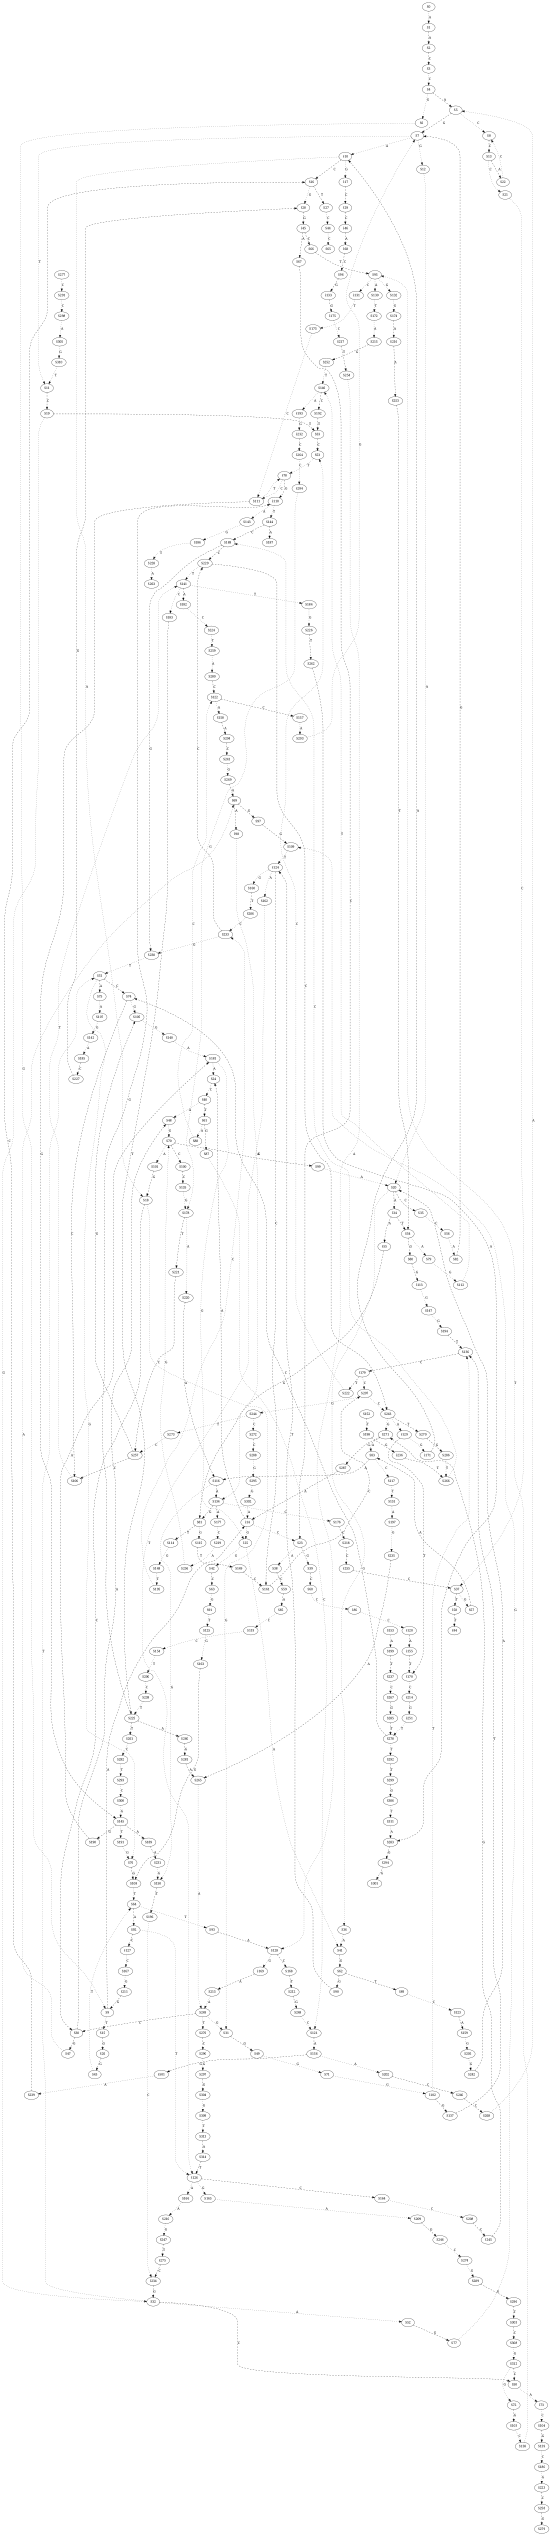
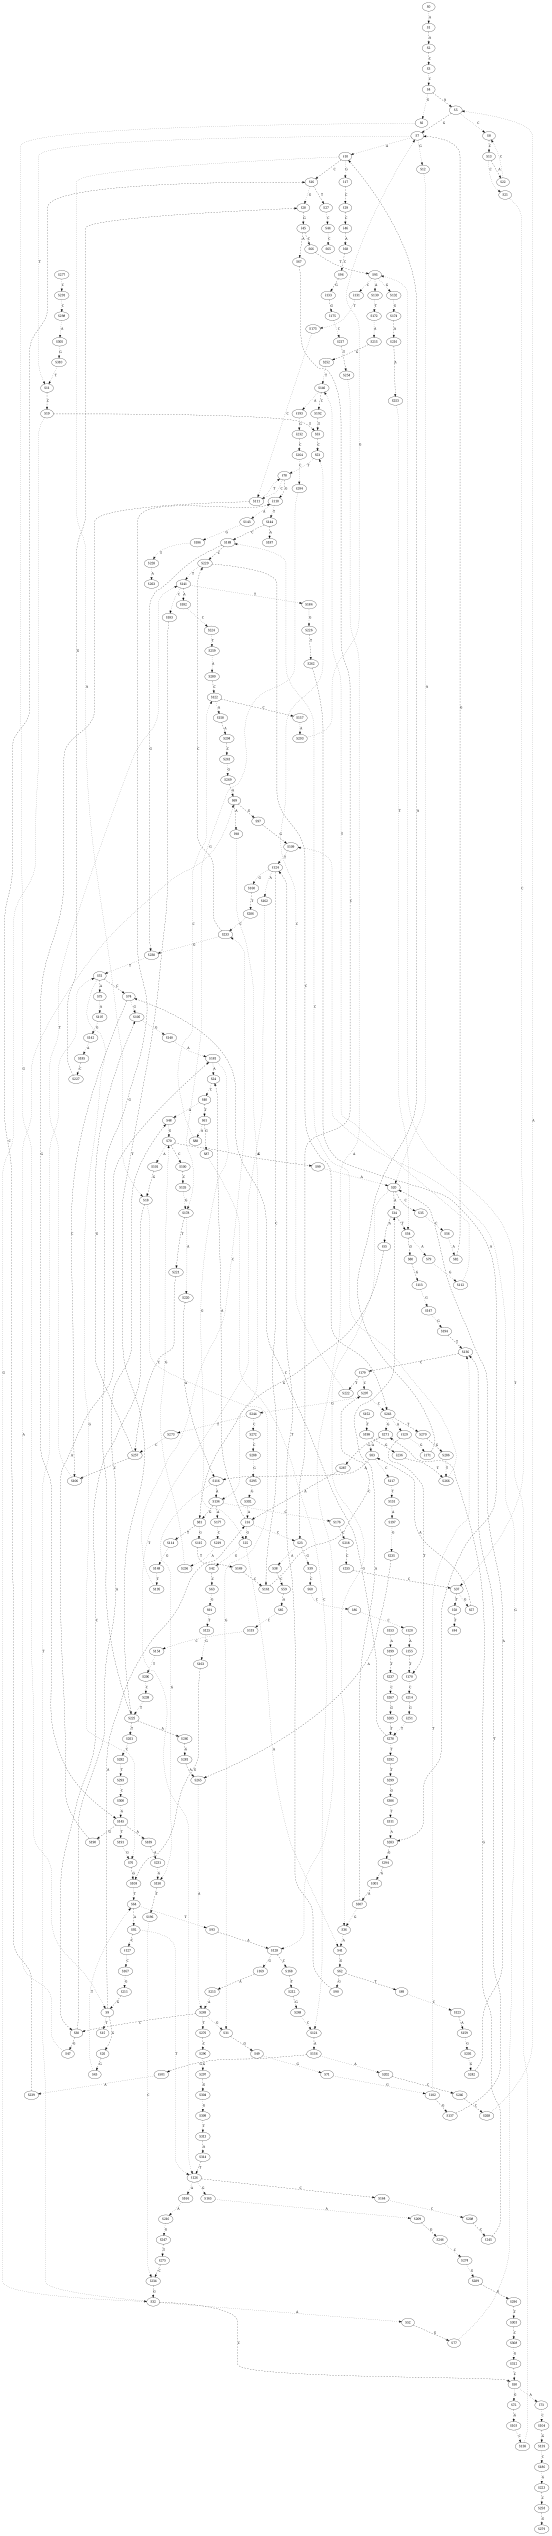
edge "S253" -> "S54": style dashed -> dotted
node "S307": added
edge "S15" -> "S26": now "S9" -> "S26"
edge "S312" -> "S72": now "S50" -> "S72"
